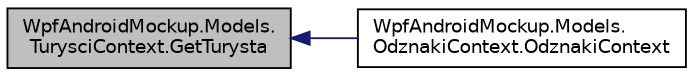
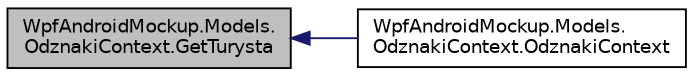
node "WpfAndroidMockup.Models. TurysciContext.GetTurysta": label "WpfAndroidMockup.Models. TurysciContext.GetTurysta" -> "WpfAndroidMockup.Models. OdznakiContext.GetTurysta"
